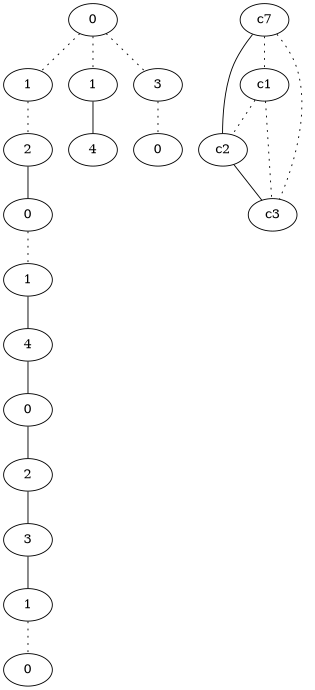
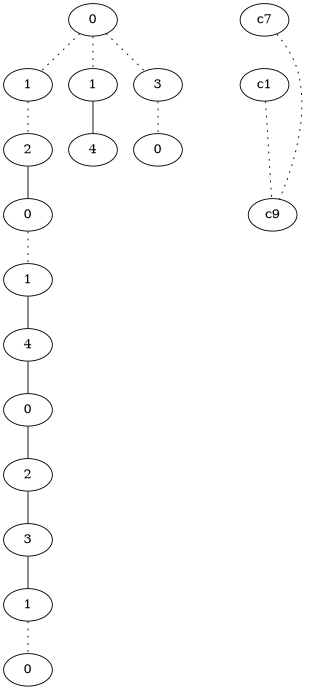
edge "c7" -- "c1": removed
node "c2": removed
node "c3": label "c3" -> "c9"
